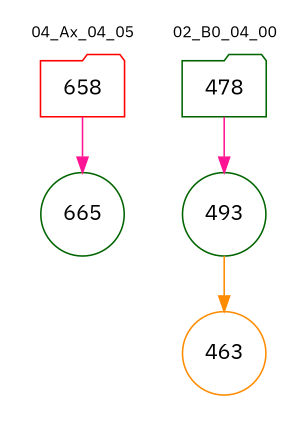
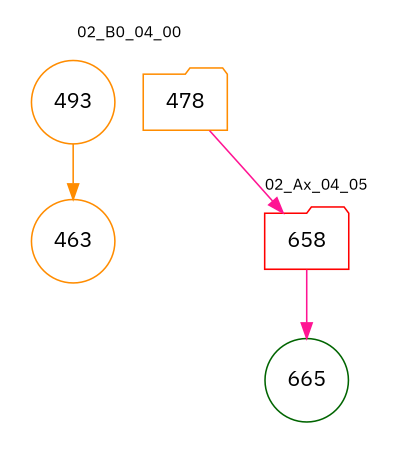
cluster "04_Ax_04_05": label "04_Ax_04_05" -> "02_Ax_04_05"
node "478": color darkgreen -> darkorange
edge "478" -> "493": now "478" -> "658"
node "493": color darkgreen -> darkorange
